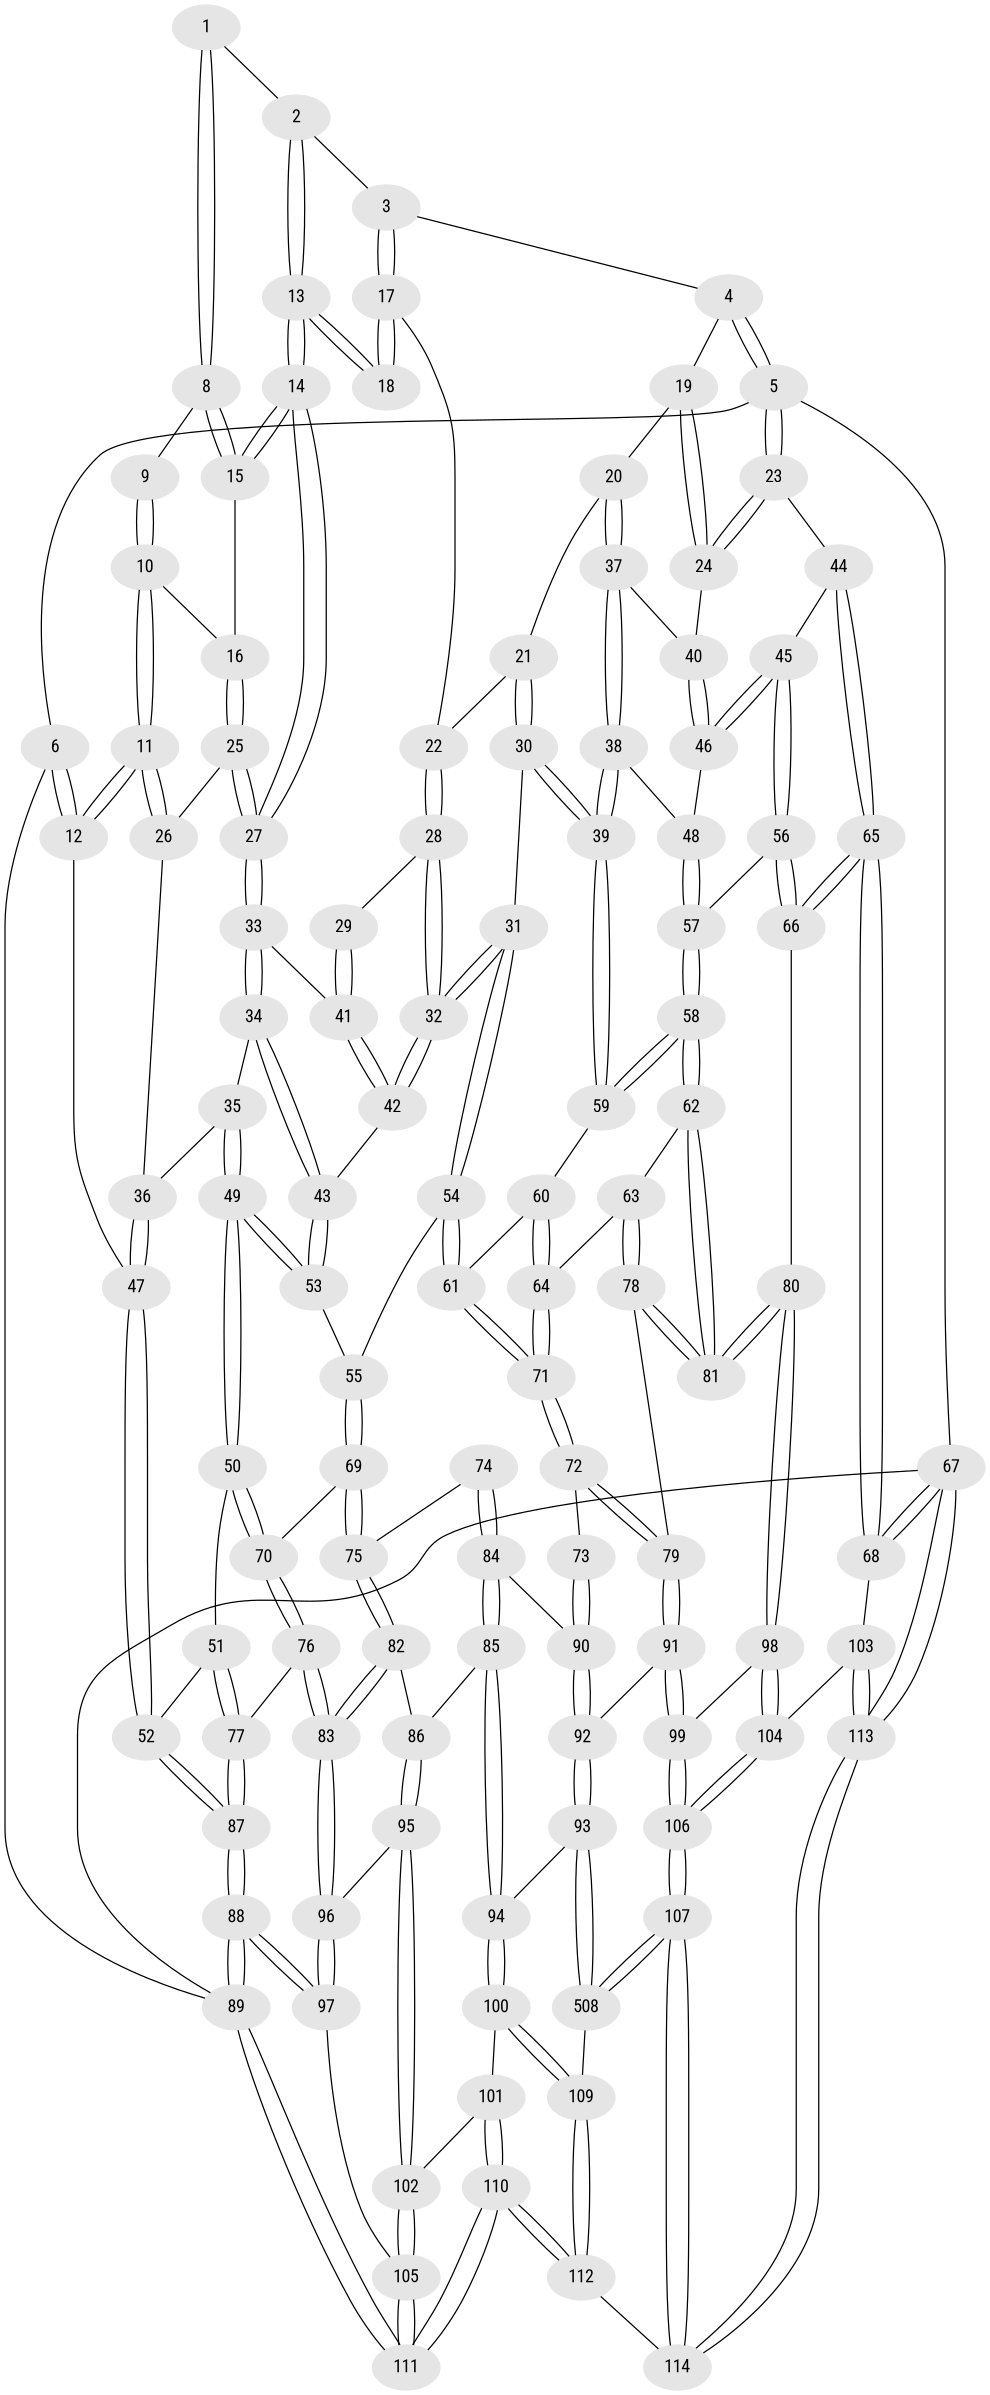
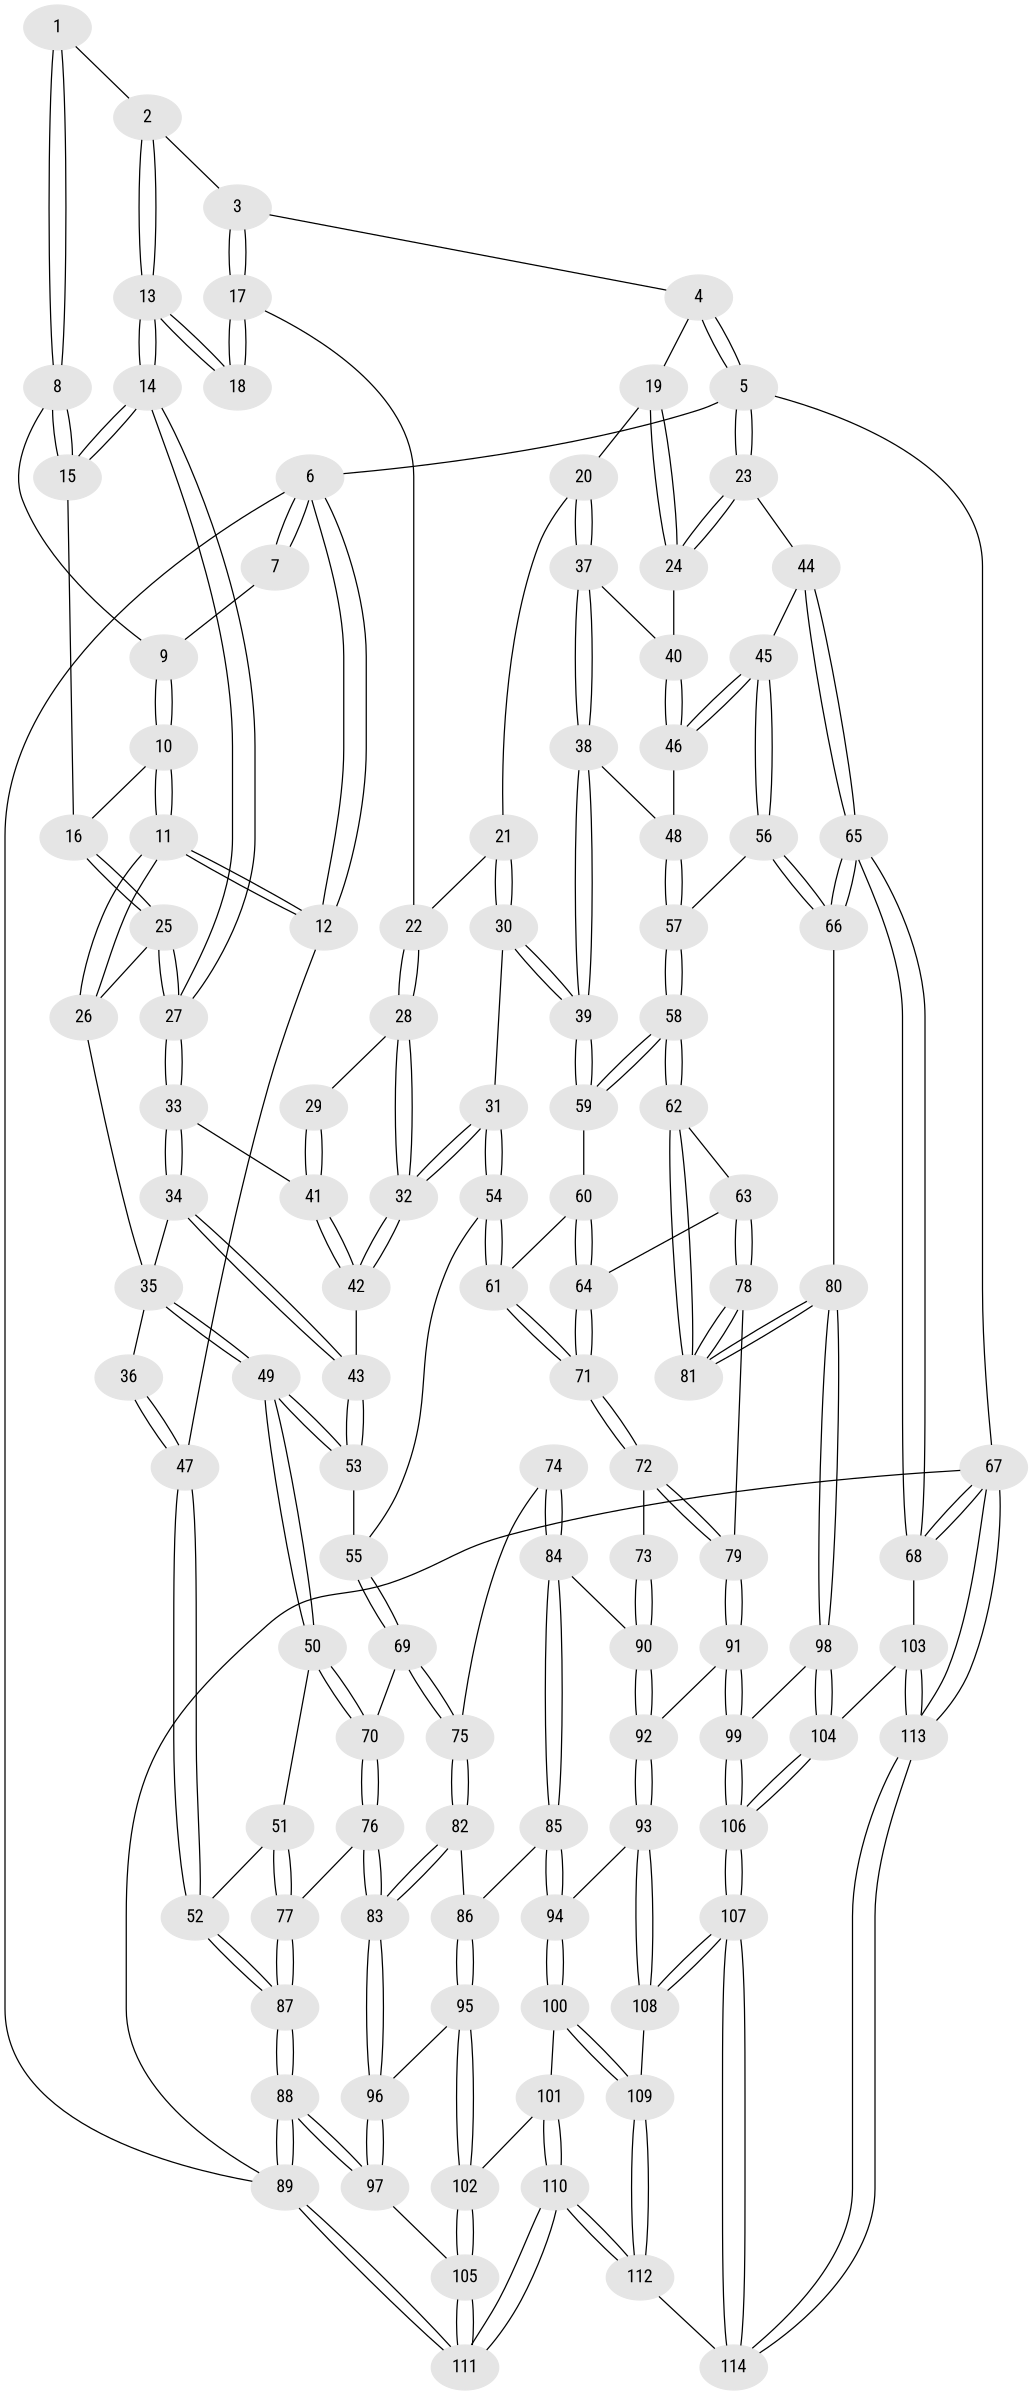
node "7": added
edge "26" -- "36": now "26" -- "35"
node "508": label "508" -> "108"
